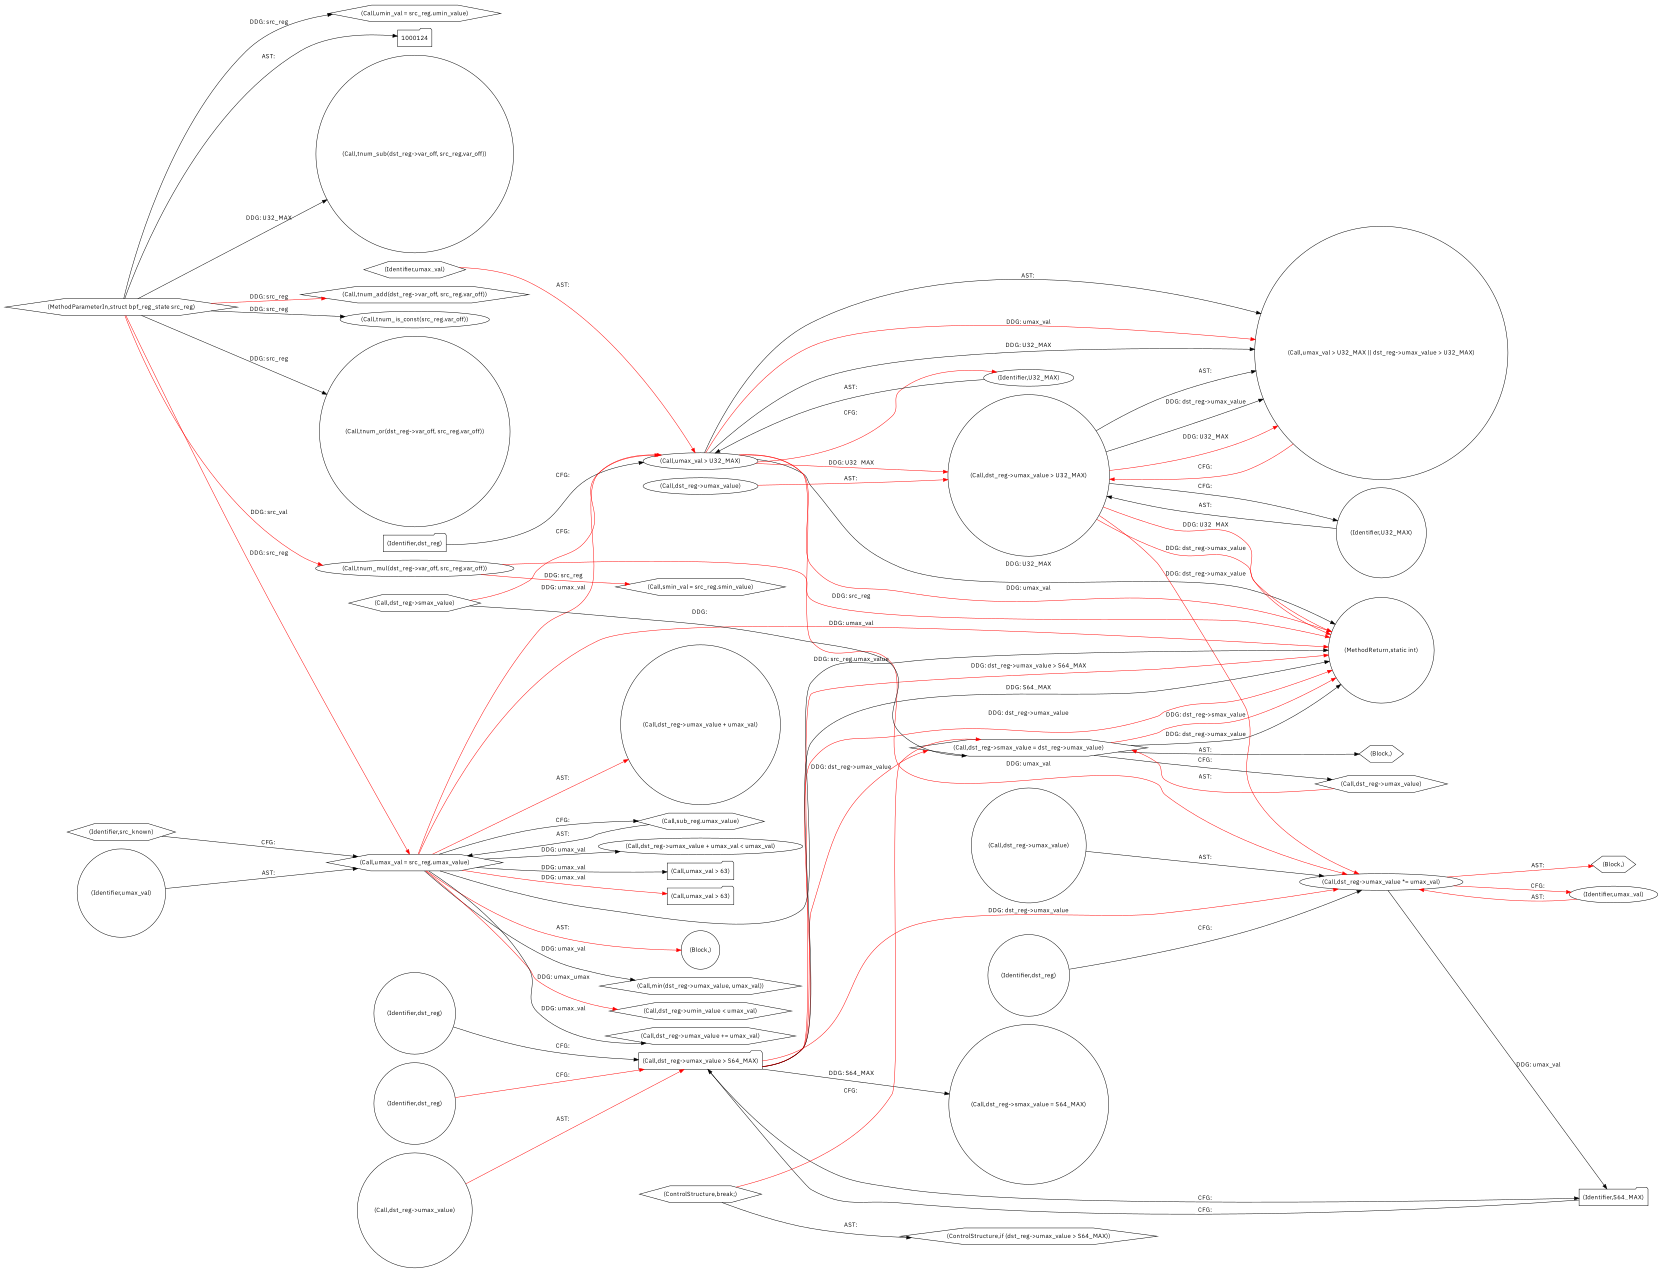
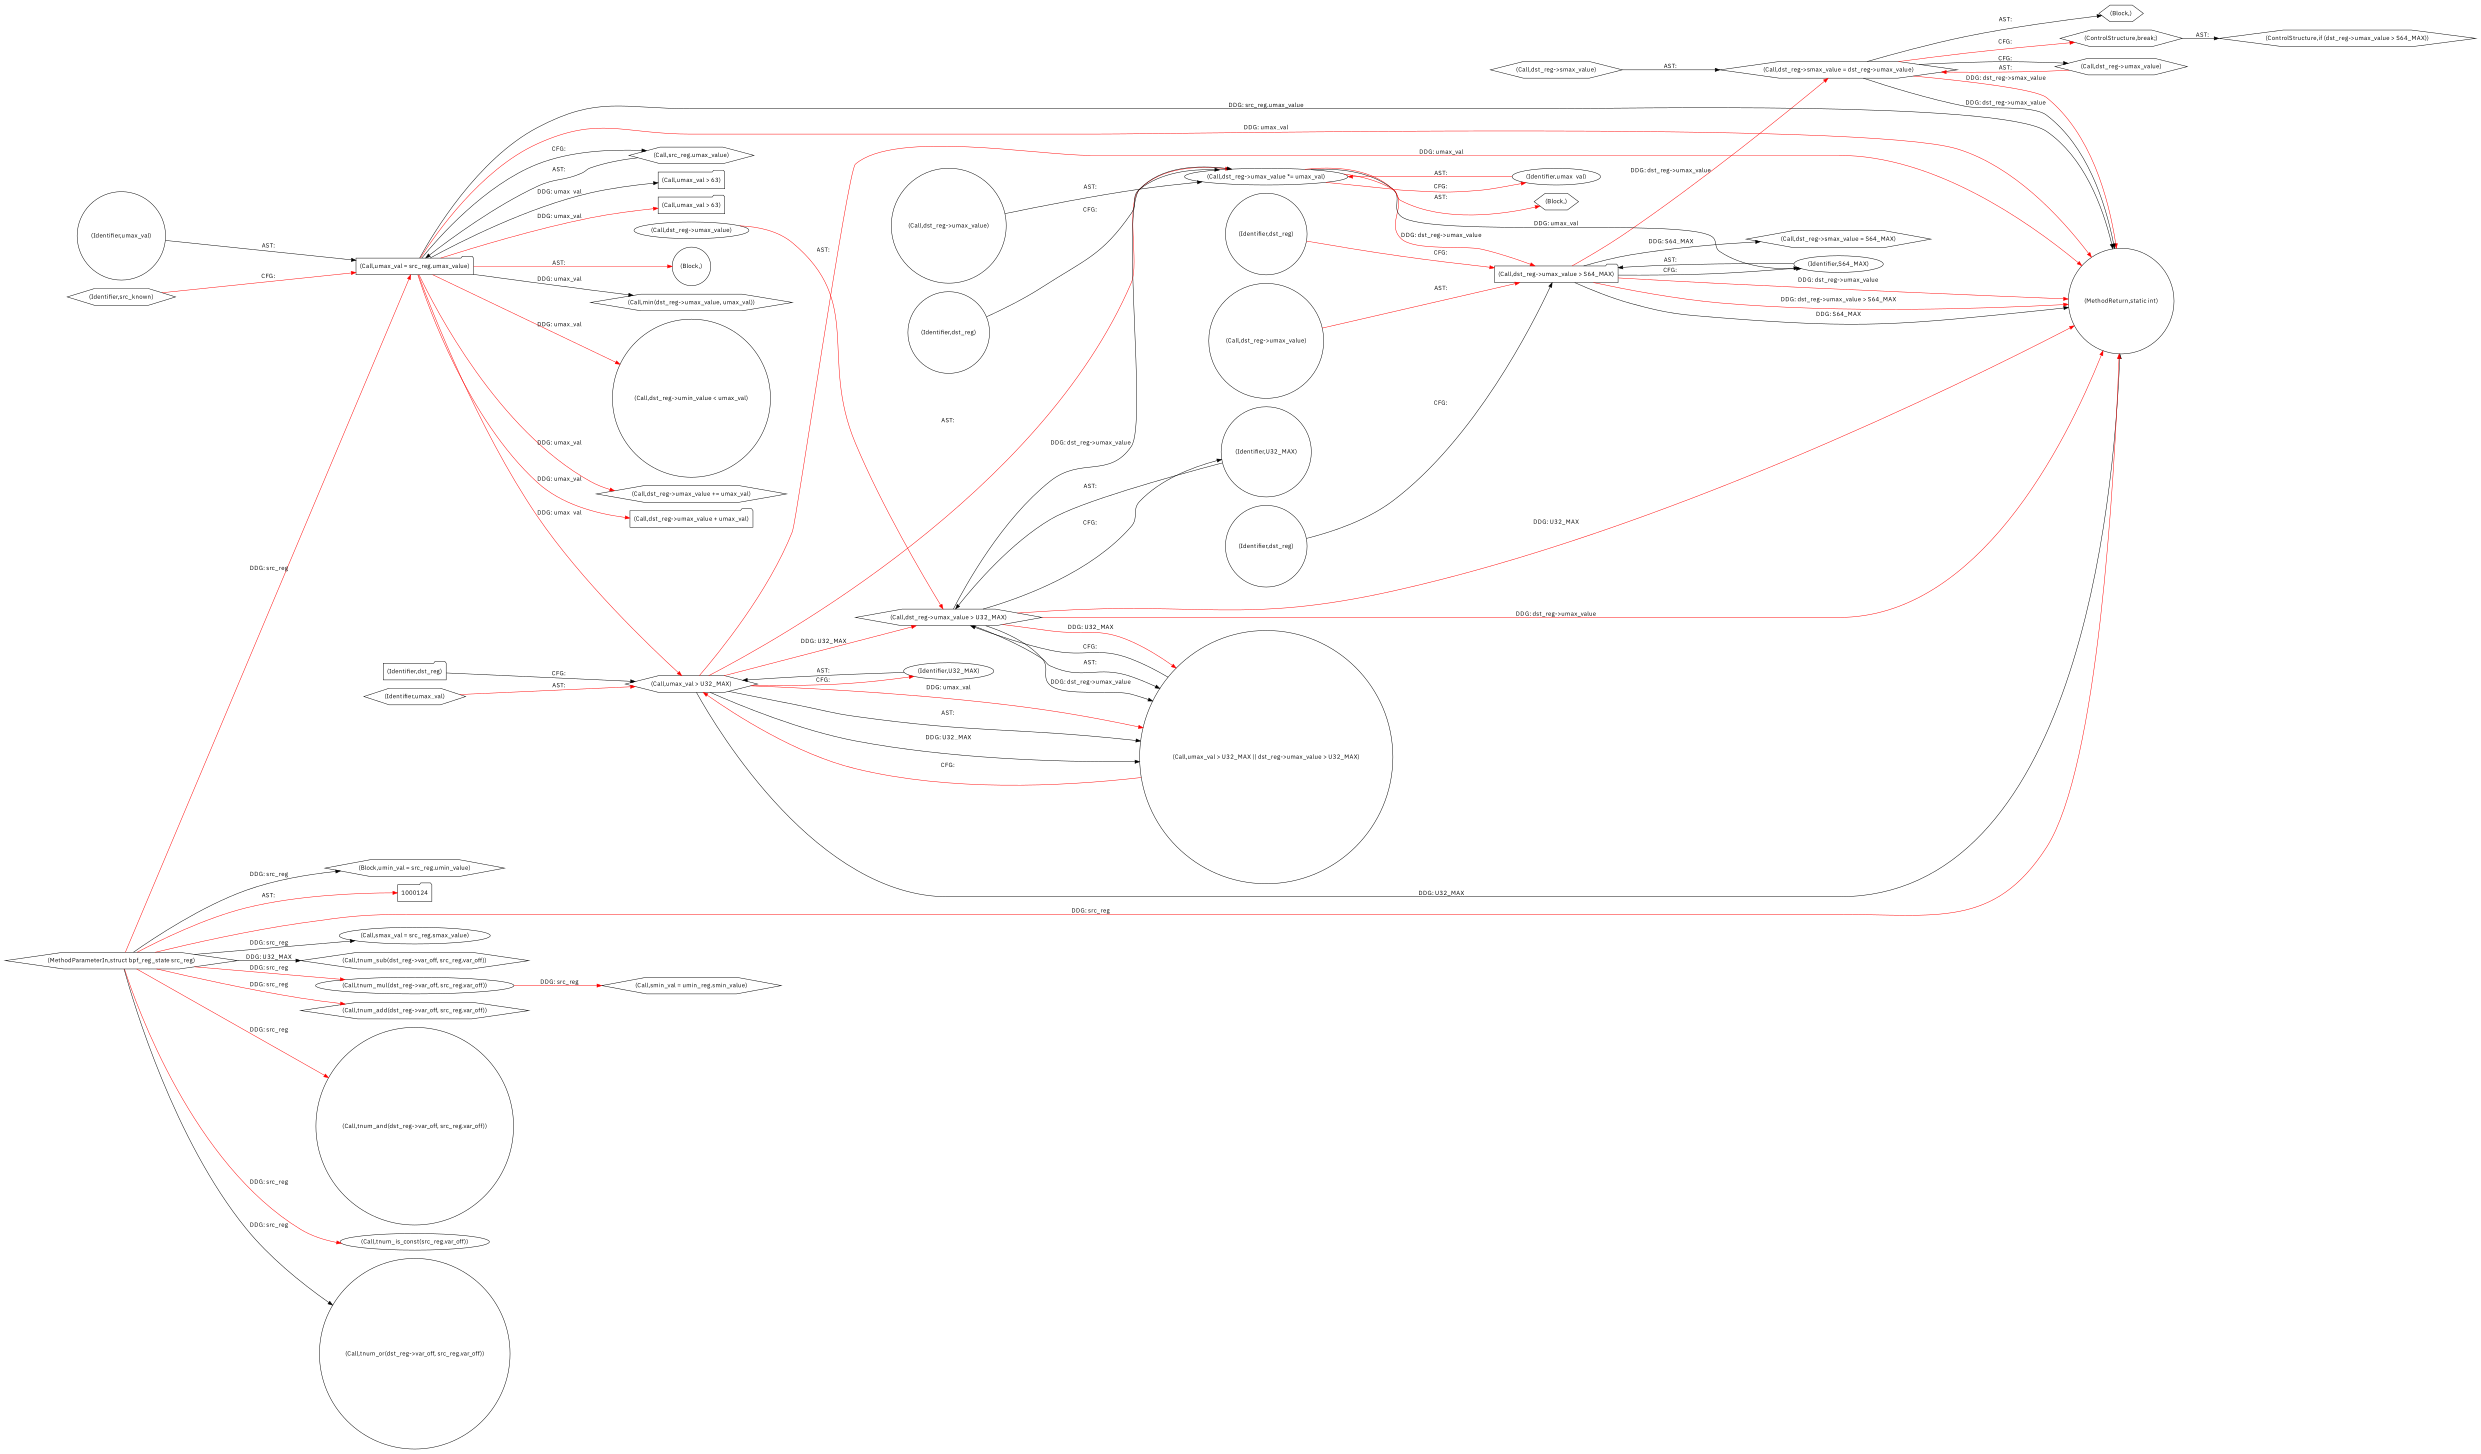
node "(Call,umin_val = src_reg.umin_value)": label "(Call,umin_val = src_reg.umin_value)" -> "(Block,umin_val = src_reg.umin_value)"
edge "(MethodParameterIn,struct bpf_reg_state src_reg)" -> "1000124": color black -> red
node "(Call,tnum_sub(dst_reg->var_off, src_reg.var_off))": shape circle -> hexagon
edge "(MethodParameterIn,struct bpf_reg_state src_reg)" -> "(Call,tnum_is_const(src_reg.var_off))": color black -> red
node "(Call,umax_val > U32_MAX)": shape ellipse -> hexagon
node "(Call,dst_reg->umax_value > U32_MAX)": shape circle -> hexagon
edge "(Call,umax_val > U32_MAX || dst_reg->umax_value > U32_MAX)" -> "(Call,dst_reg->umax_value > U32_MAX)": color red -> black
edge "(MethodParameterIn,struct bpf_reg_state src_reg)" -> "(Call,tnum_mul(dst_reg->var_off, src_reg.var_off))": label "DDG: src_val" -> "DDG: src_reg"
edge "(Call,dst_reg->smax_value)" -> "(Call,umax_val > U32_MAX)": now "(Call,umax_val > U32_MAX || dst_reg->umax_value > U32_MAX)" -> "(Call,umax_val > U32_MAX)"
node "(Call,smin_val = src_reg.smin_value)": label "(Call,smin_val = src_reg.smin_value)" -> "(Call,smin_val = umin_reg.smin_value)"
edge "(Call,dst_reg->smax_value)" -> "(Call,dst_reg->smax_value = dst_reg->umax_value)": label "DDG: " -> "AST: "
edge "(Call,tnum_mul(dst_reg->var_off, src_reg.var_off))" -> "(MethodReturn,static int)": now "(MethodParameterIn,struct bpf_reg_state src_reg)" -> "(MethodReturn,static int)"
edge "(Call,dst_reg->umax_value > U32_MAX)" -> "(Call,dst_reg->umax_value *= umax_val)": color red -> black
node "(Call,dst_reg->umax_value + umax_val)": shape circle -> folder
edge "(Call,umax_val > U32_MAX)" -> "(Call,dst_reg->umax_value *= umax_val)": label "DDG: umax_val" -> "AST: "
edge "(Call,umax_val = src_reg.umax_value)" -> "(Call,dst_reg->umax_value + umax_val)": label "AST: " -> "DDG: umax_val"
node "(Call,sub_reg.umax_value)": label "(Call,sub_reg.umax_value)" -> "(Call,src_reg.umax_value)"
edge "(Identifier,src_known)" -> "(Call,umax_val = src_reg.umax_value)": color black -> red
node "(Call,dst_reg->umax_value + umax_val < umax_val)": removed
node "(Call,umax_val = src_reg.umax_value)": shape hexagon -> folder
edge "(Call,dst_reg->umax_value > S64_MAX)" -> "(Call,dst_reg->umax_value *= umax_val)": reversed
node "(Call,smax_val = src_reg.smax_value)": added
edge "(Call,umax_val = src_reg.umax_value)" -> "(Call,dst_reg->umin_value < umax_val)": label "DDG: umax_umax" -> "DDG: umax_val"
edge "(ControlStructure,break;)" -> "(Call,dst_reg->smax_value = dst_reg->umax_value)": reversed
edge "(Call,umax_val = src_reg.umax_value)" -> "(Call,dst_reg->umax_value += umax_val)": color black -> red
node "(Call,dst_reg->umin_value < umax_val)": shape hexagon -> circle
node "(Call,dst_reg->smax_value = S64_MAX)": shape circle -> hexagon
node "(Call,tnum_and(dst_reg->var_off, src_reg.var_off))": added
node "(Identifier,S64_MAX)": shape folder -> ellipse
edge "(Identifier,S64_MAX)" -> "(Call,dst_reg->umax_value > S64_MAX)": label "CFG: " -> "AST: "
